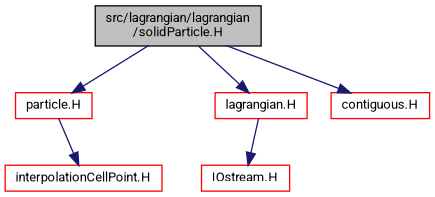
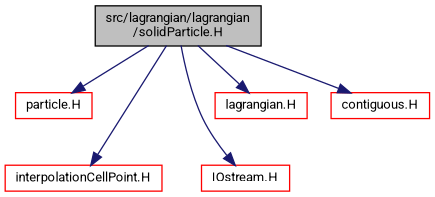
edge "particle.H" -> "interpolationCellPoint.H": now "src/lagrangian/lagrangian /solidParticle.H" -> "interpolationCellPoint.H"
edge "lagrangian.H" -> "IOstream.H": now "src/lagrangian/lagrangian /solidParticle.H" -> "IOstream.H"
